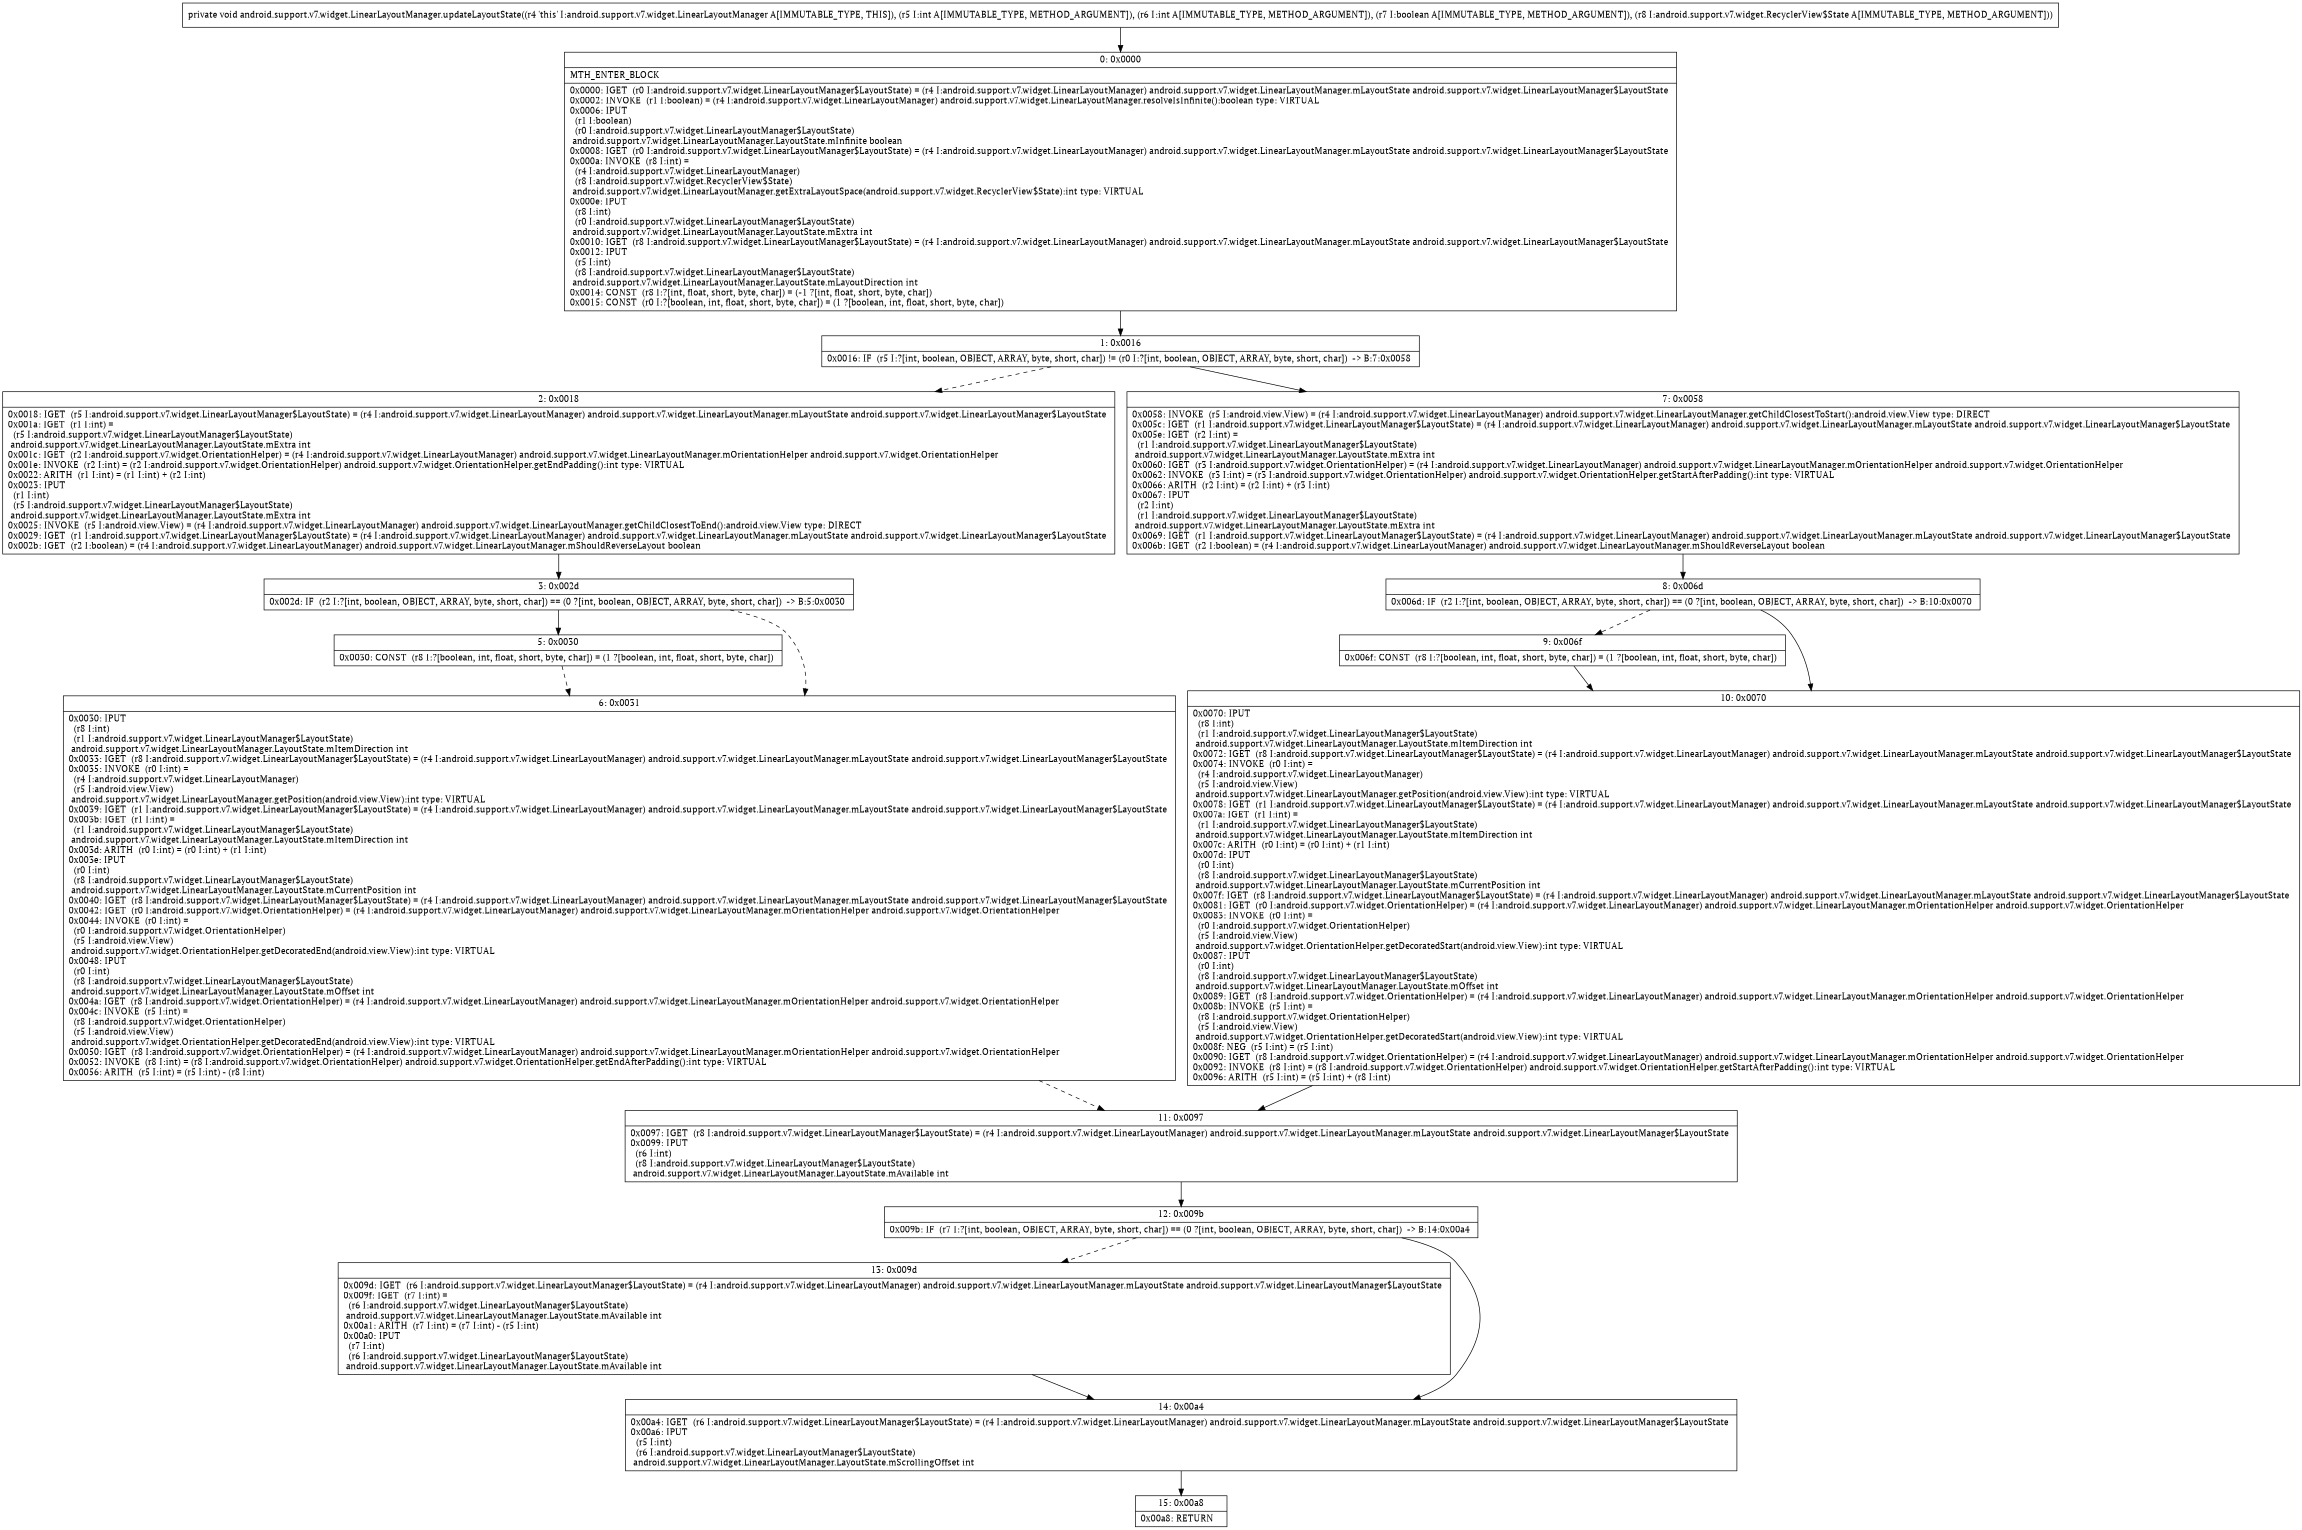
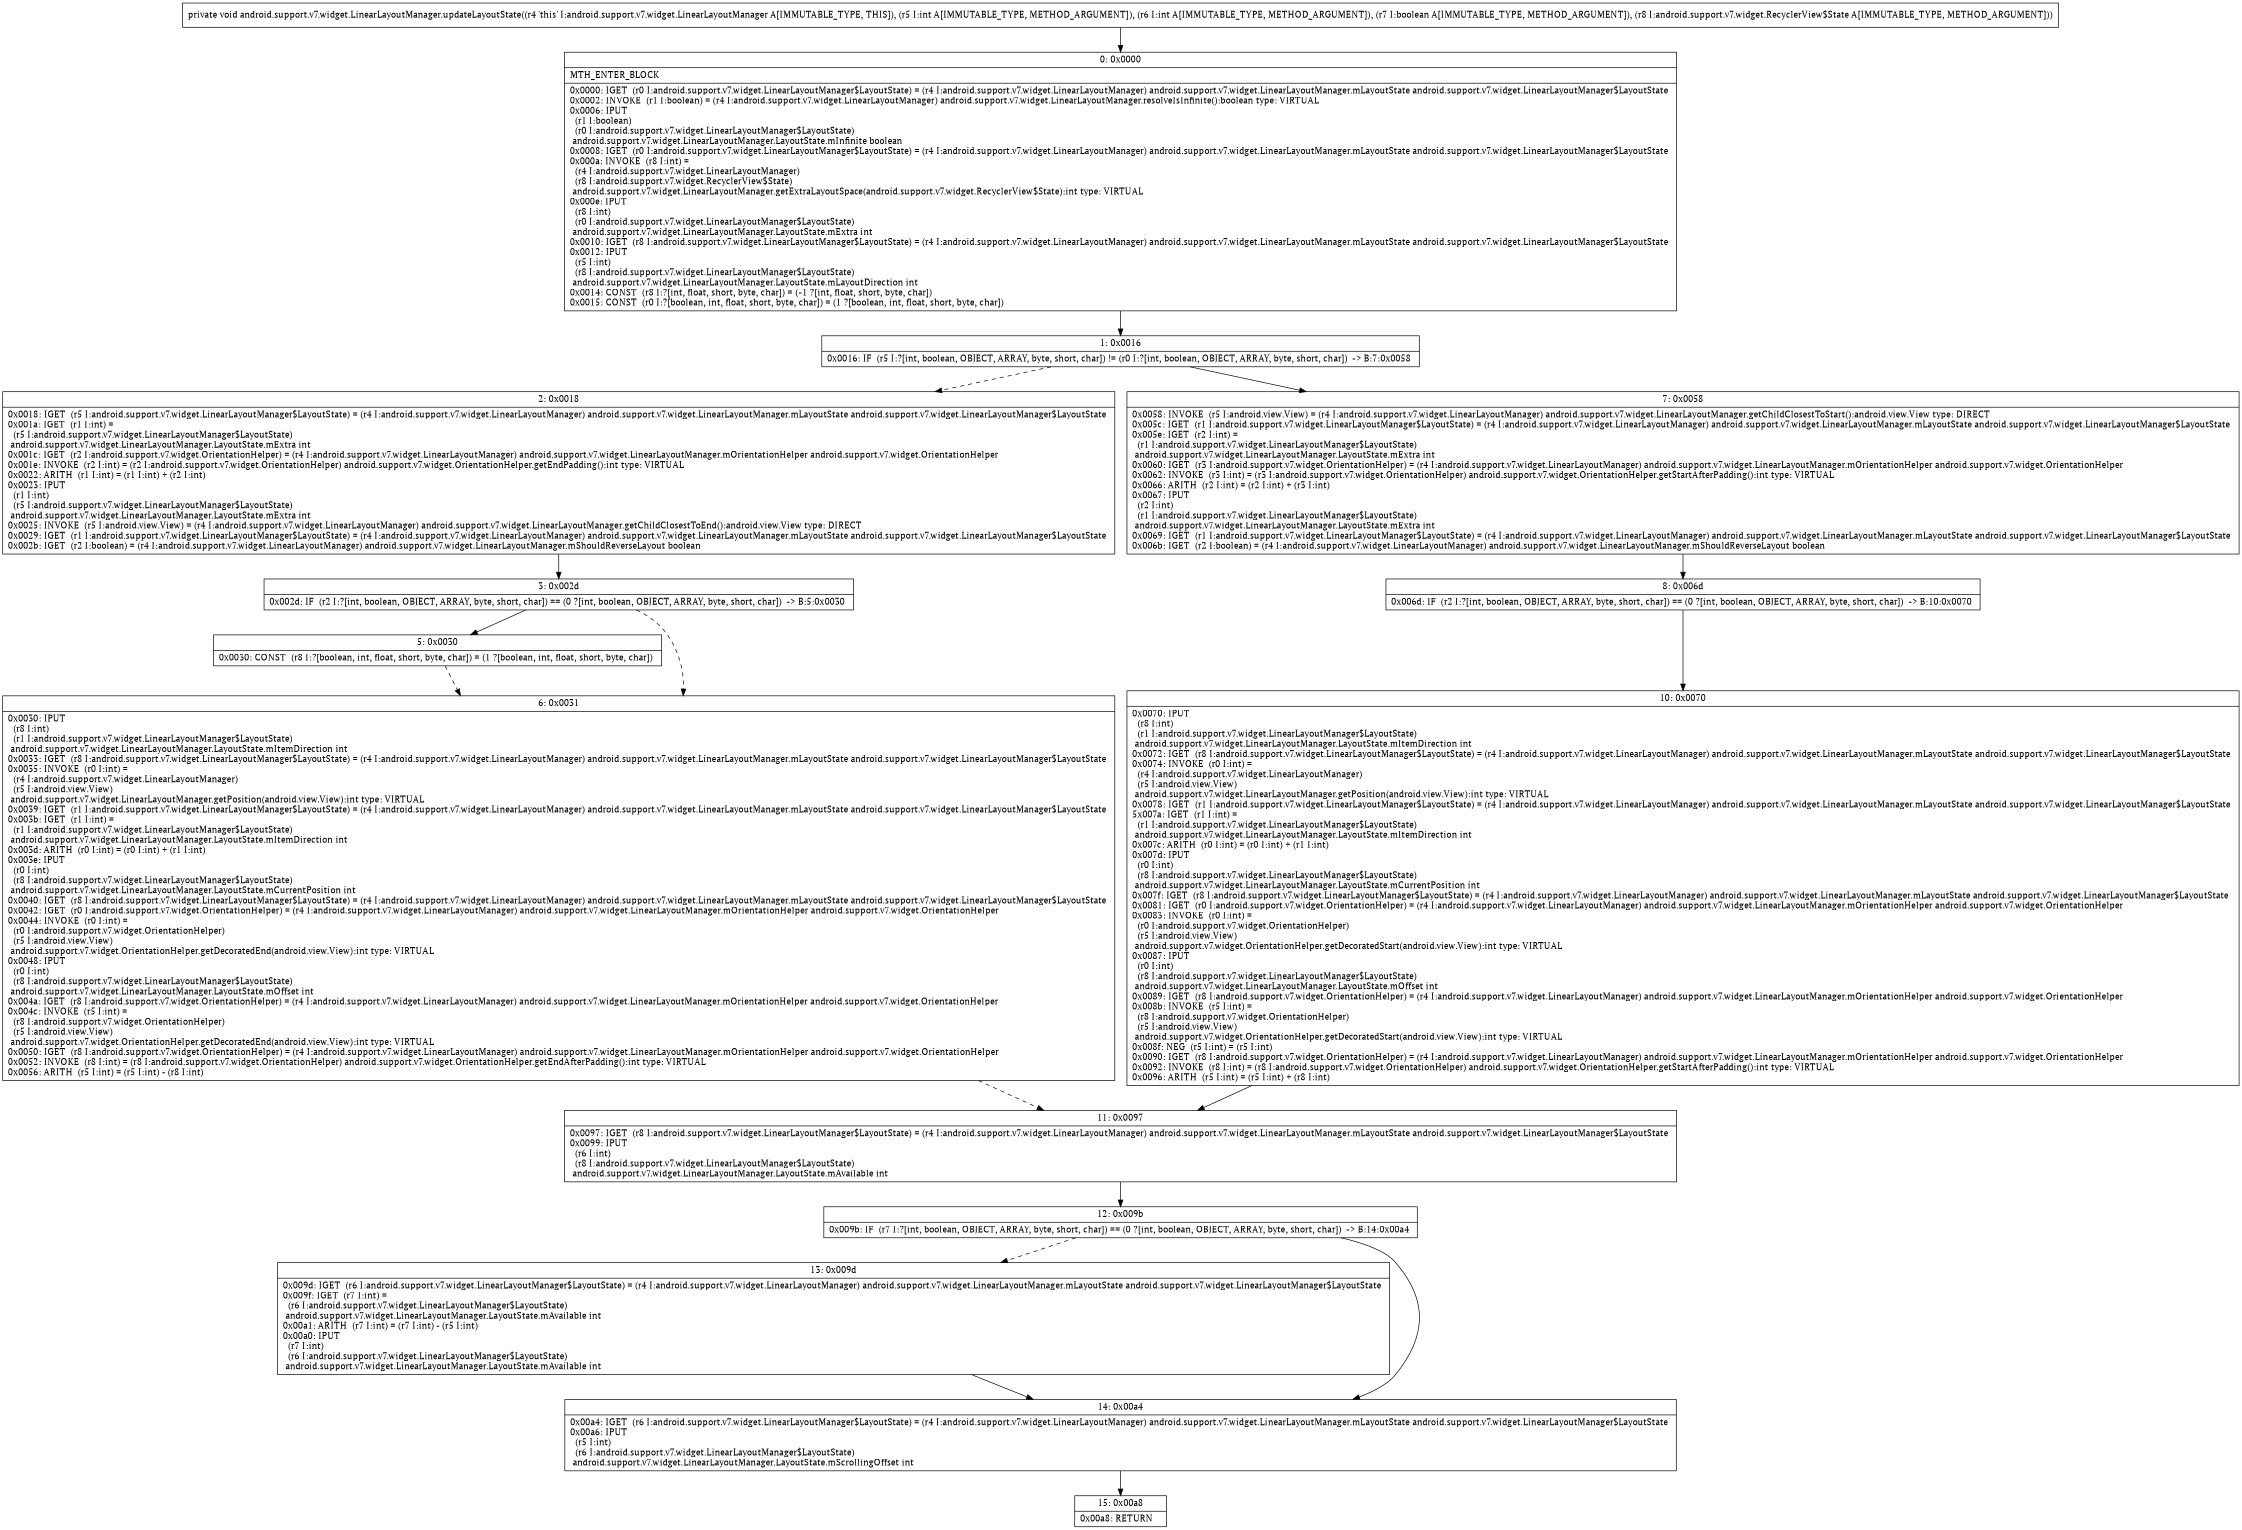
node "9: 0x006f": removed
node "10: 0x0070": text "0x007a: IGET  (r1 I:int) =" -> "5x007a: IGET  (r1 I:int) ="
